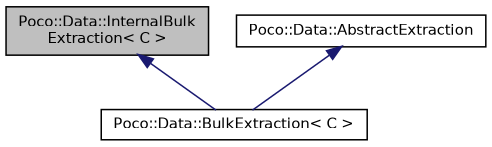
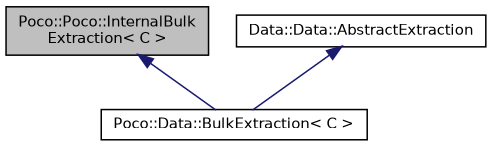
node "Poco::Data::InternalBulk Extraction< C >": label "Poco::Data::InternalBulk Extraction< C >" -> "Poco::Poco::InternalBulk Extraction< C >"
node "Poco::Data::AbstractExtraction": label "Poco::Data::AbstractExtraction" -> "Data::Data::AbstractExtraction"
